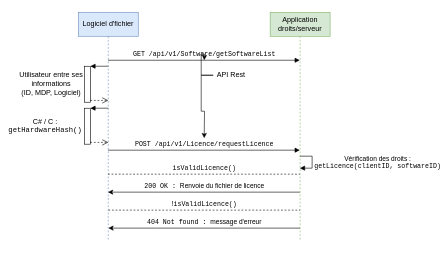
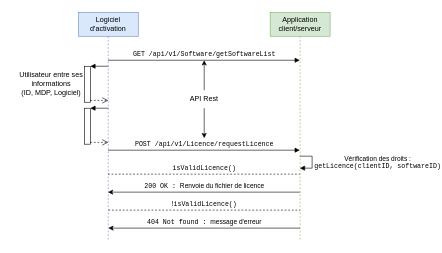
node "Logiciel d'fichier": label "Logiciel d'fichier" -> "Logiciel d'activation"
node "Application droits/serveur": label "Application droits/serveur" -> "Application client/serveur"
node "API Rest": moved (231, 75) -> (204, 99)
node "C# / C : getHardwareHash()": removed
